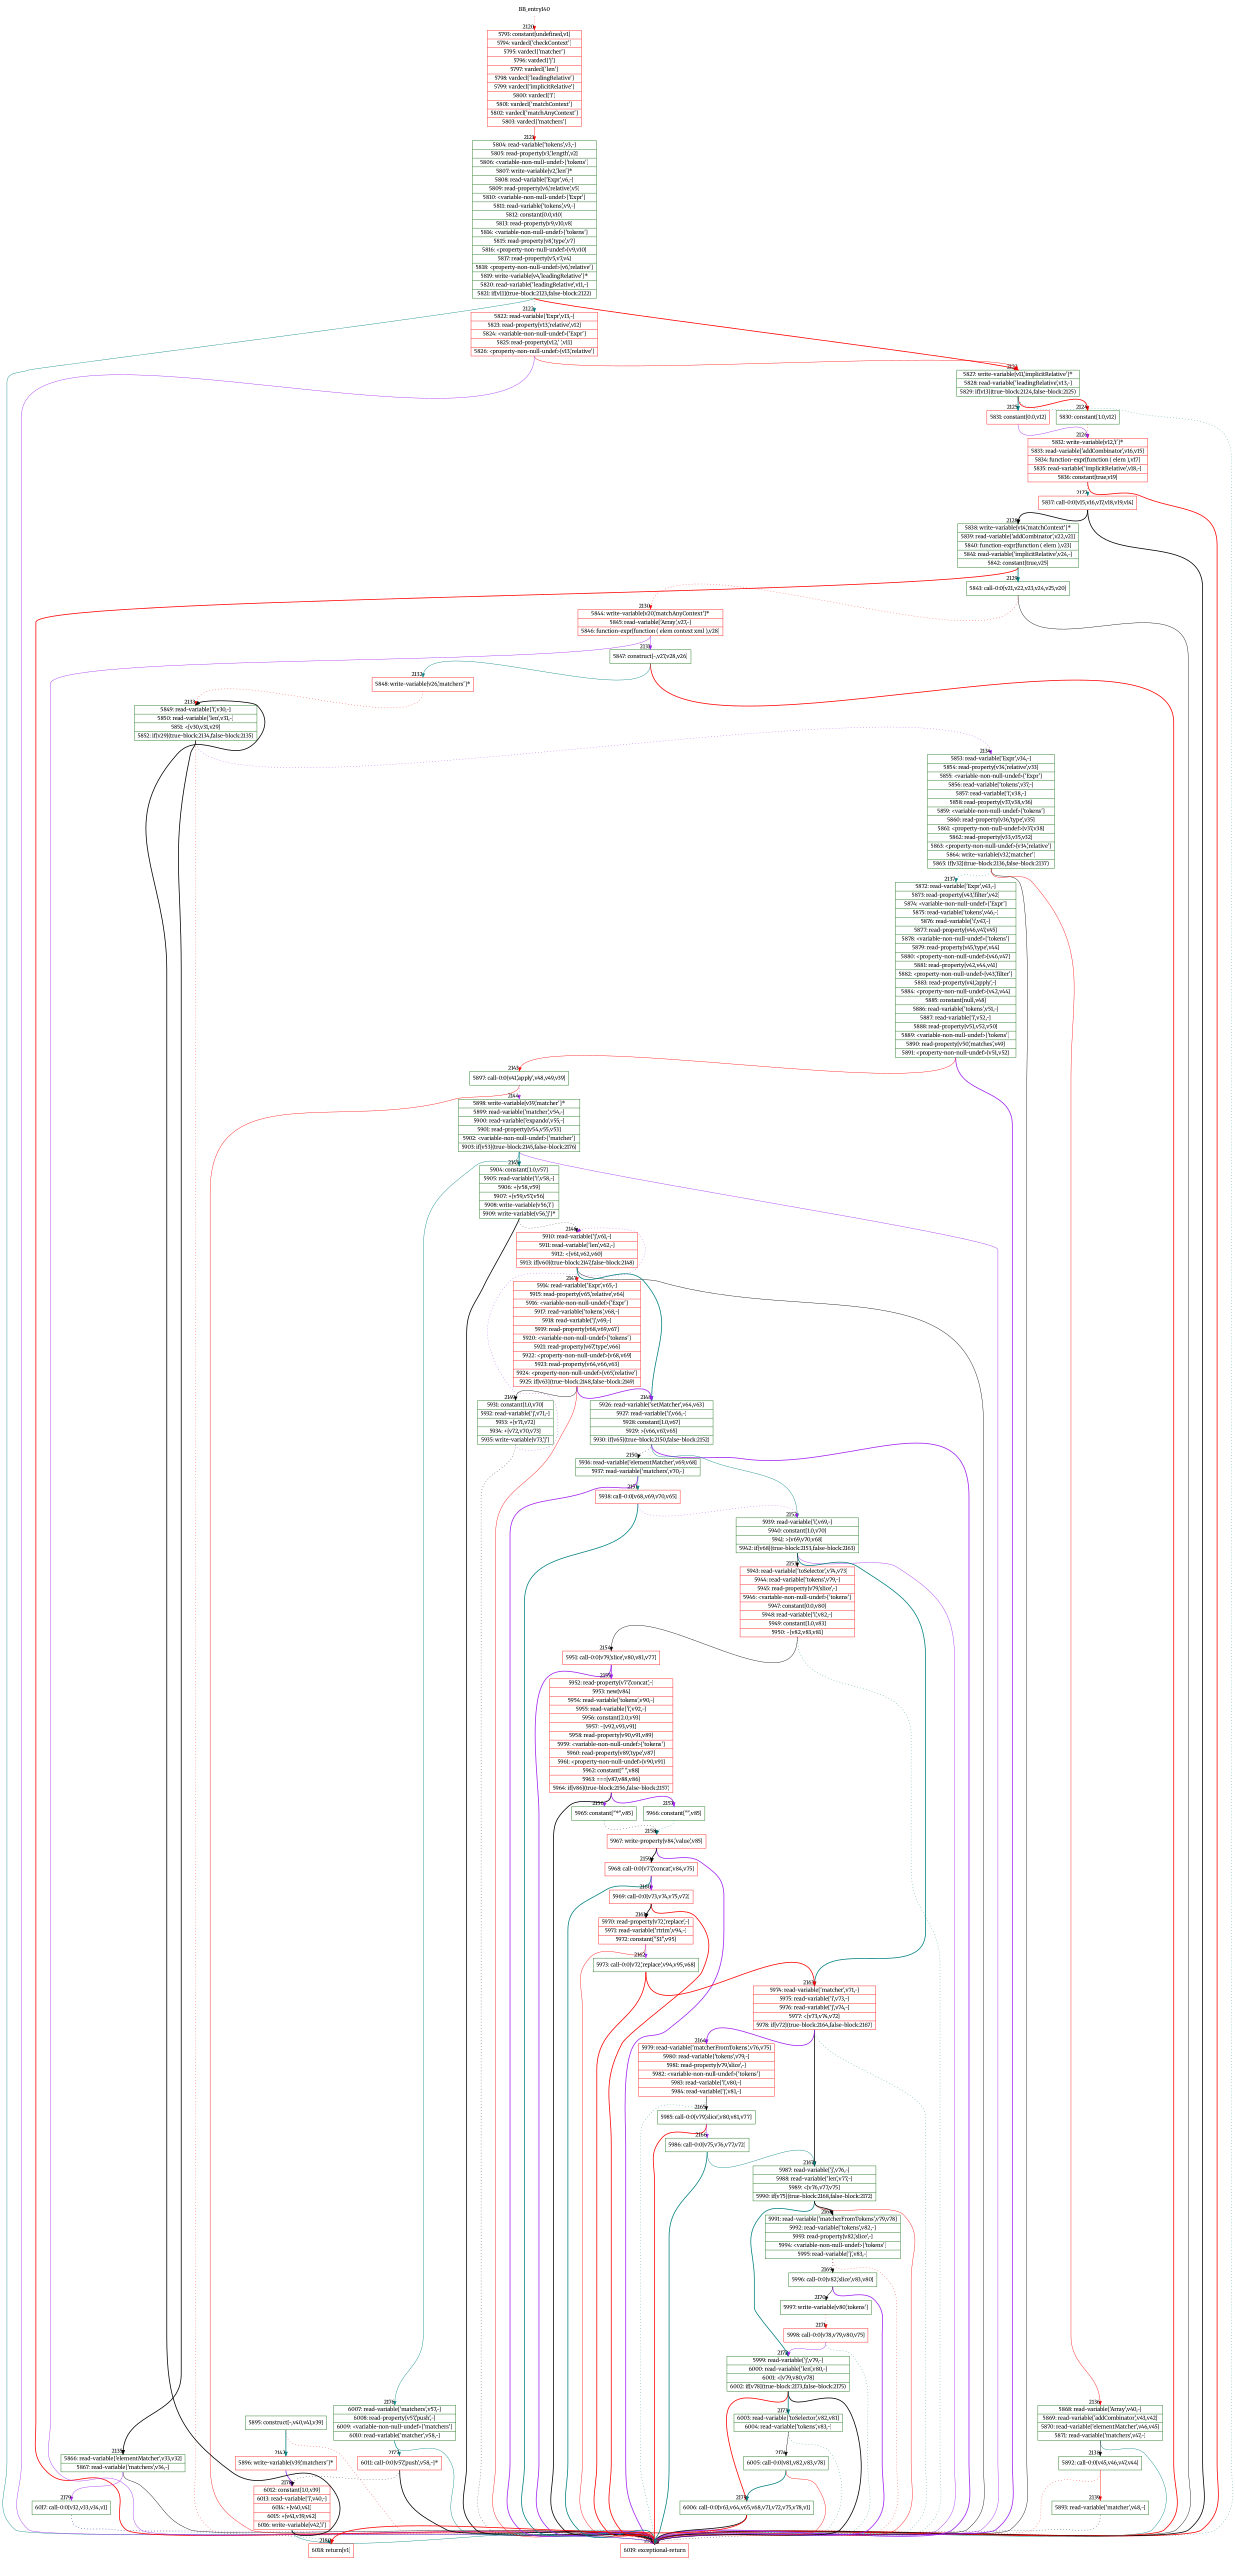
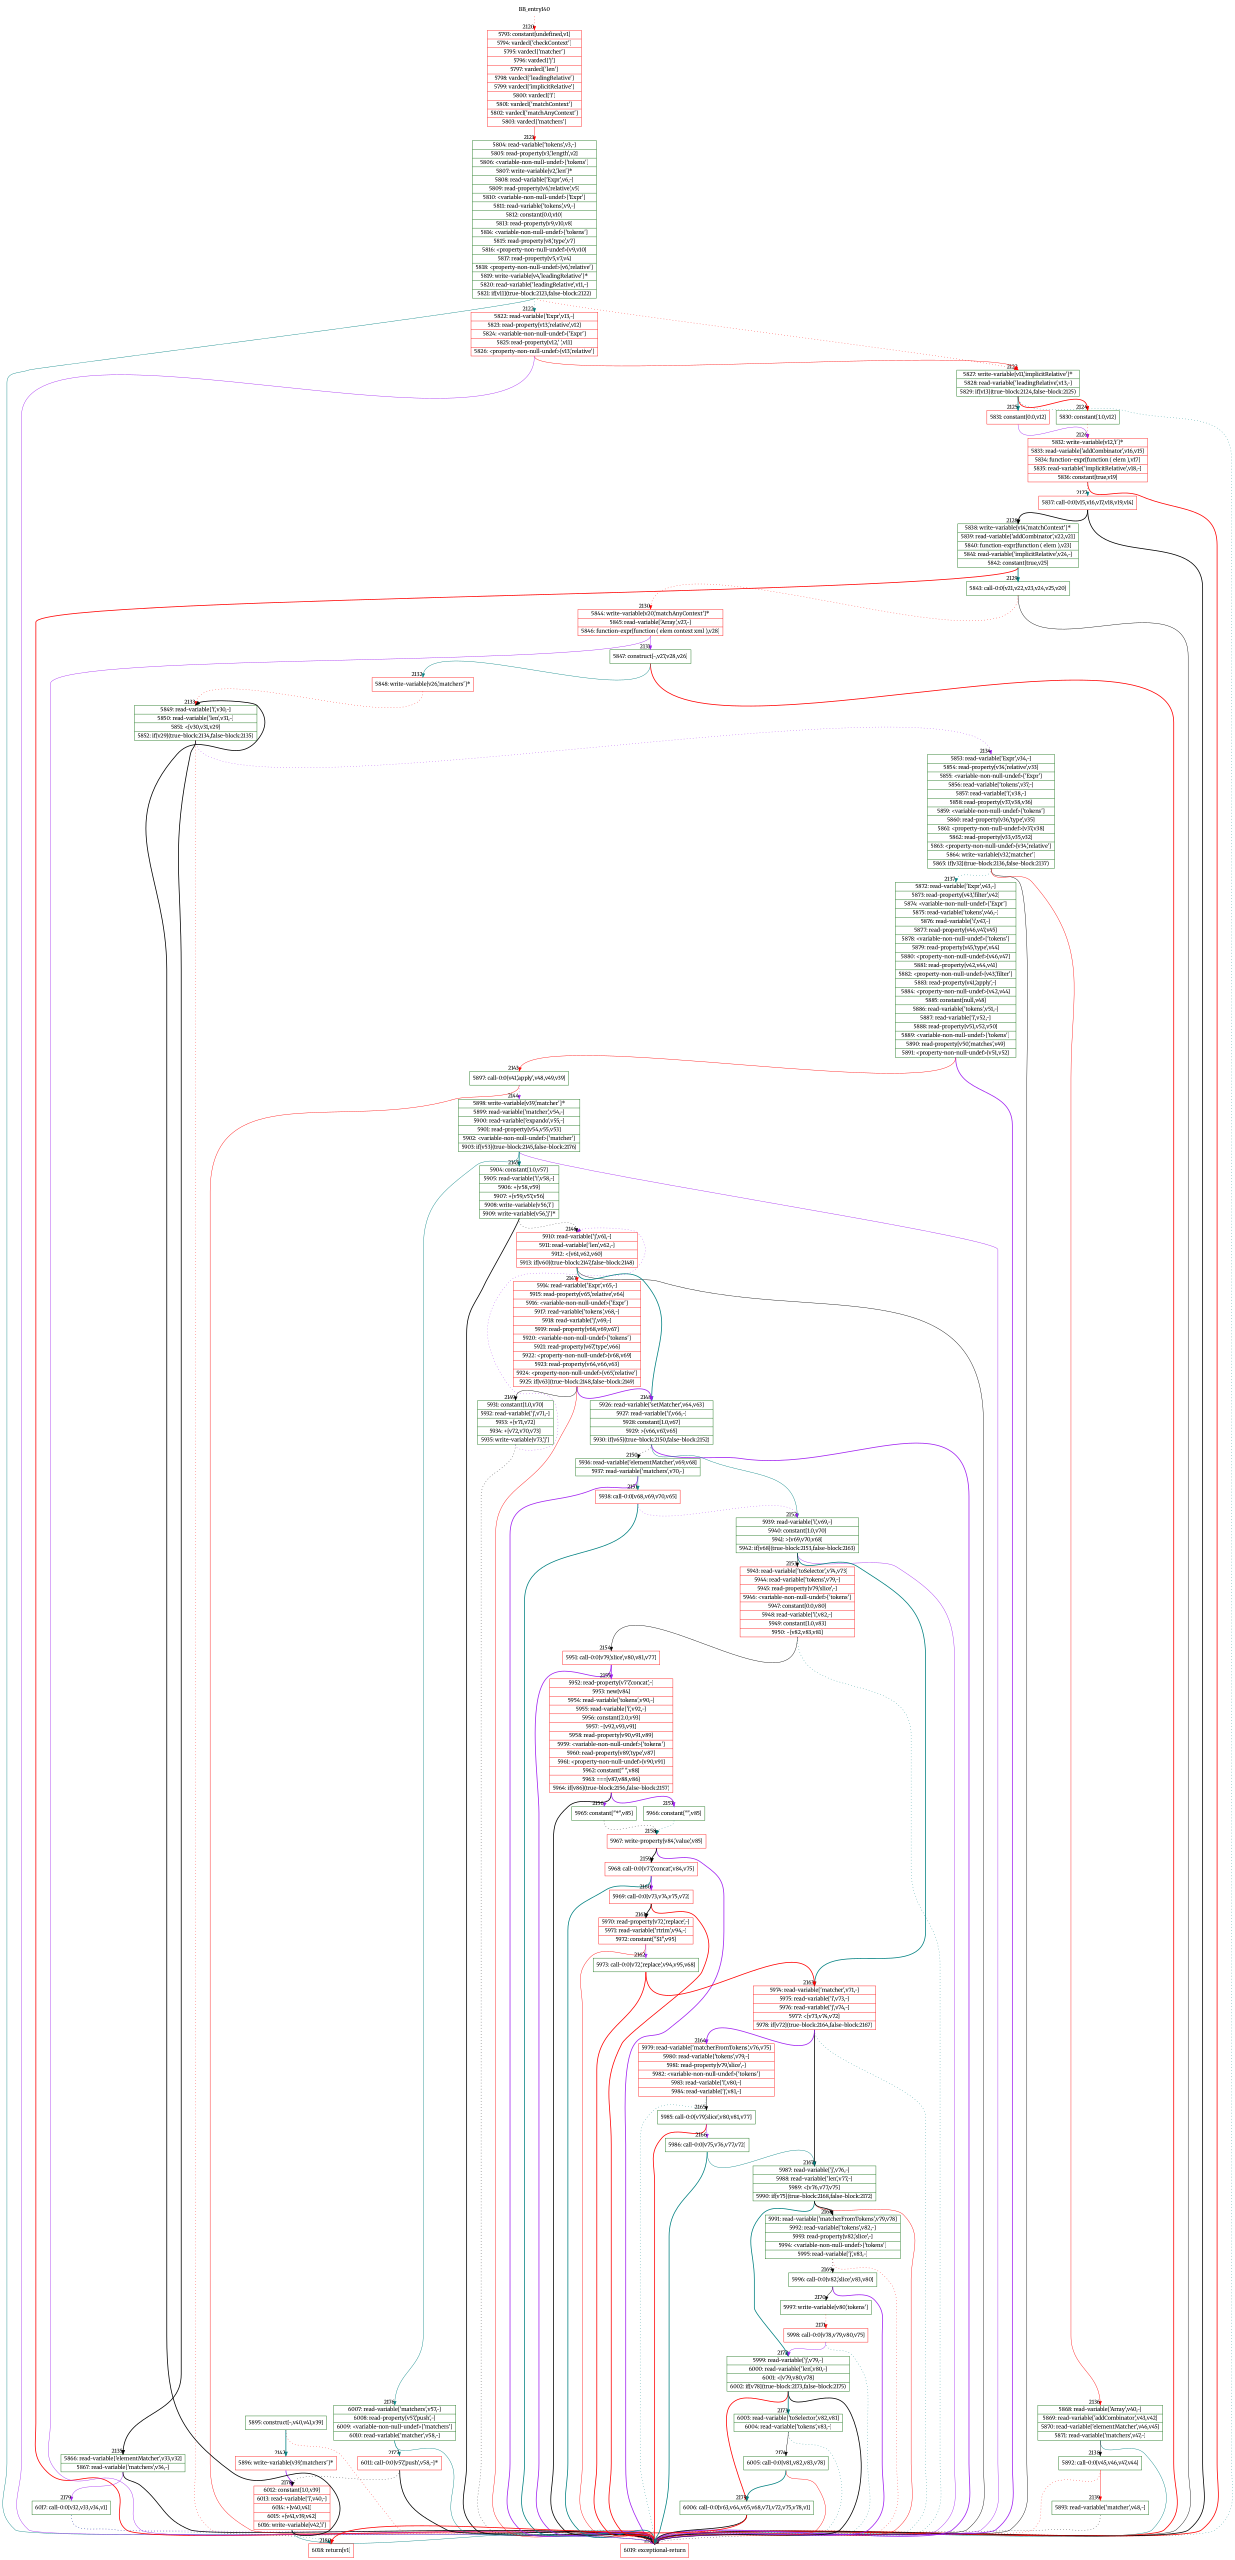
edge "5804: read-variable['tokens',v3,-]" -> "5827: write-variable[v11,'implicitRelative']*": style bold -> dotted
edge "5866: read-variable['elementMatcher',v33,v32]" -> "6019: exceptional-return": style solid -> bold
